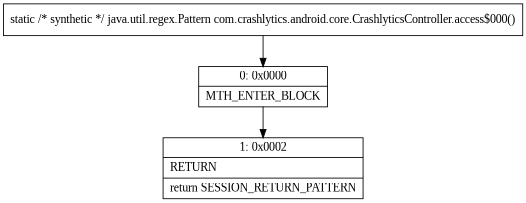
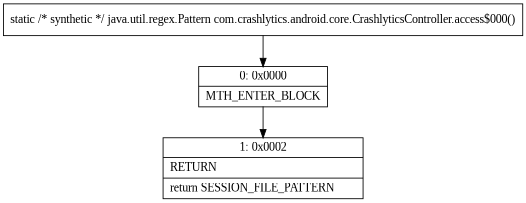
node "1: 0x0002": text "return SESSION_RETURN_PATTERN" -> "return SESSION_FILE_PATTERN"
